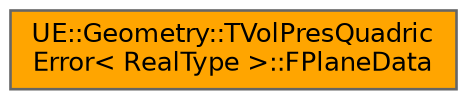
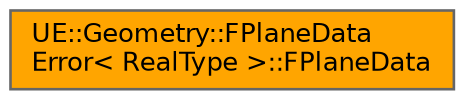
node "UE::Geometry::TVolPresQuadric Error< RealType >::FPlaneData": label "UE::Geometry::TVolPresQuadric Error< RealType >::FPlaneData" -> "UE::Geometry::FPlaneData Error< RealType >::FPlaneData"
